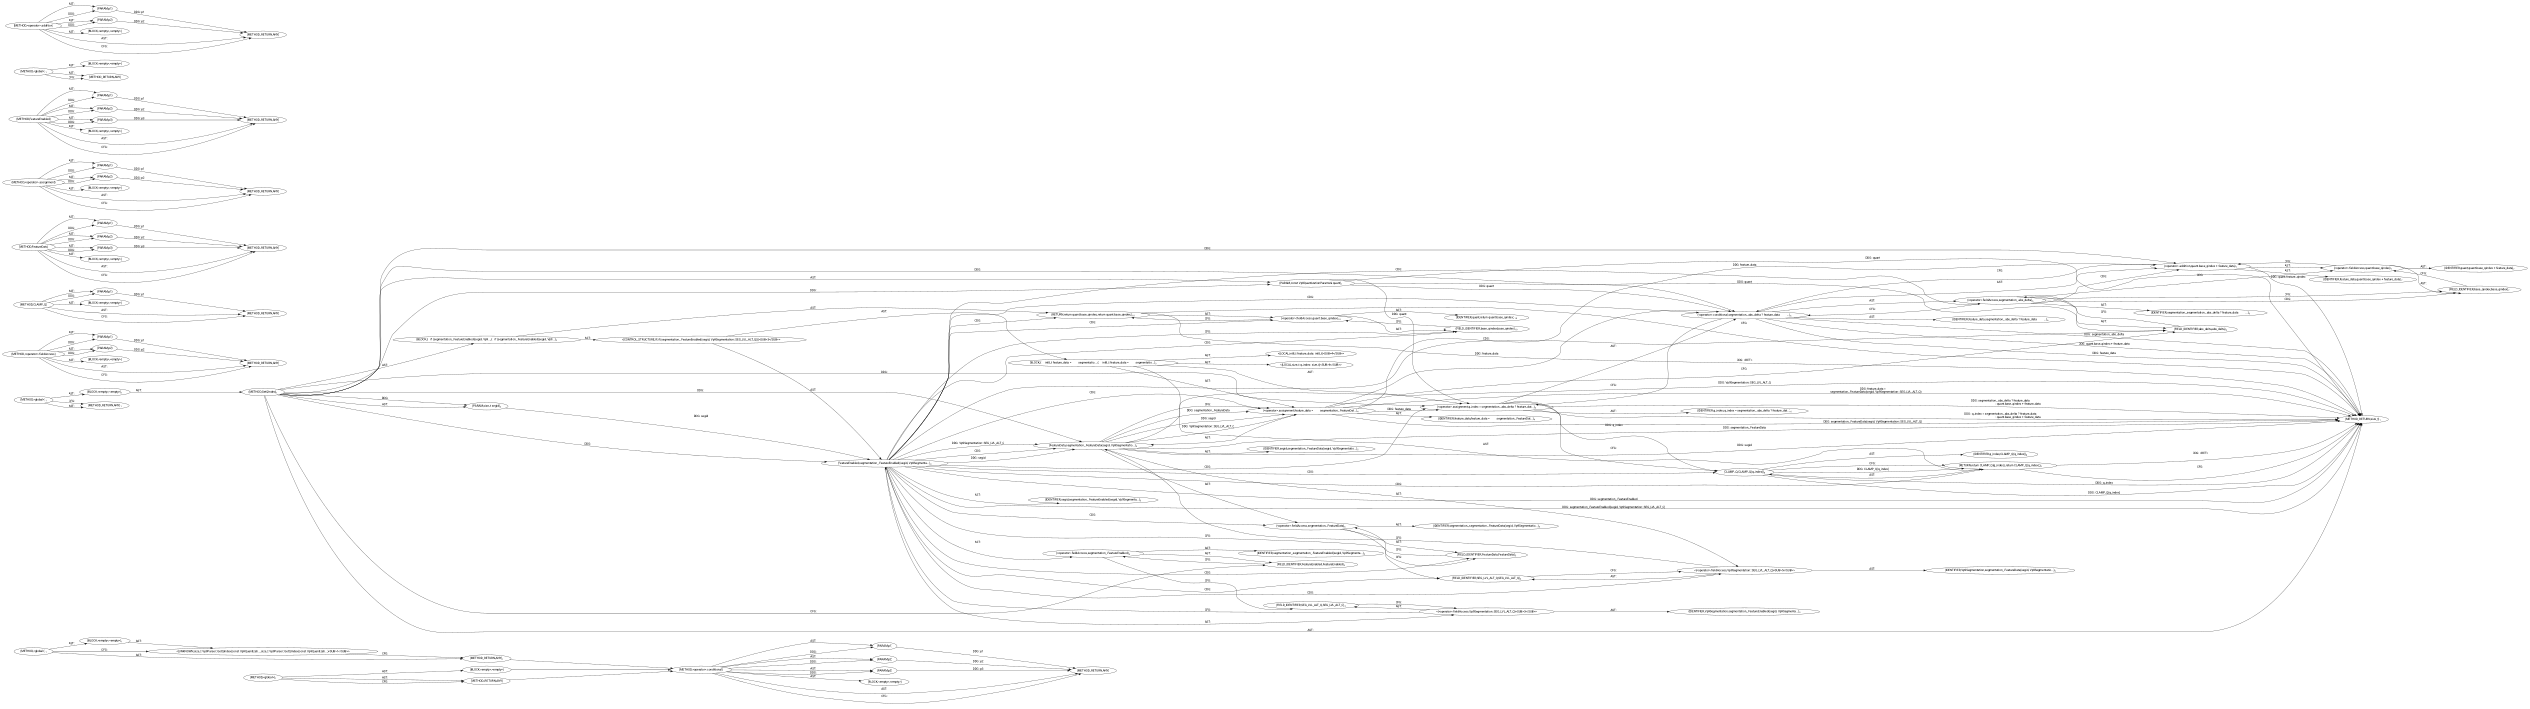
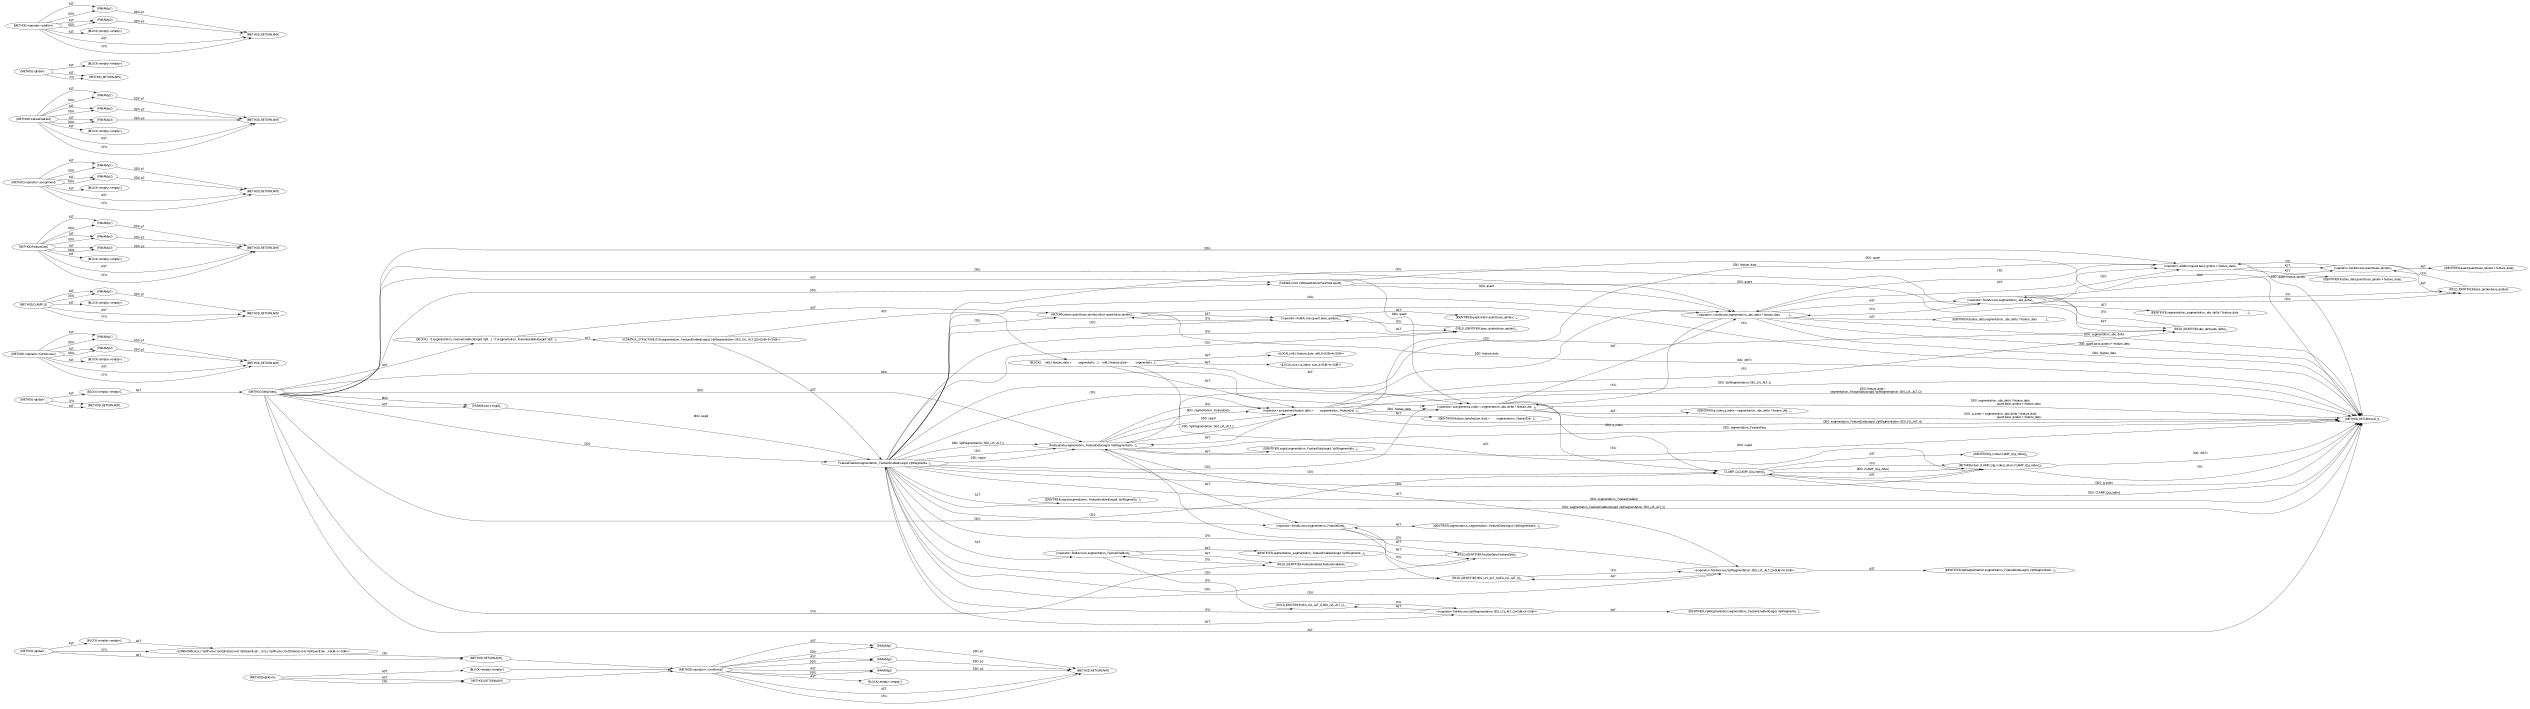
edge "(METHOD,GetQIndex)" -> "(CLAMP_Q,CLAMP_Q(q_index))": added, label "DDG:"
edge "(FIELD_IDENTIFIER,FeatureData,FeatureData)" -> "(<operator>.fieldAccess,segmentation_.FeatureData)": label "CFG: " -> "AST: "
